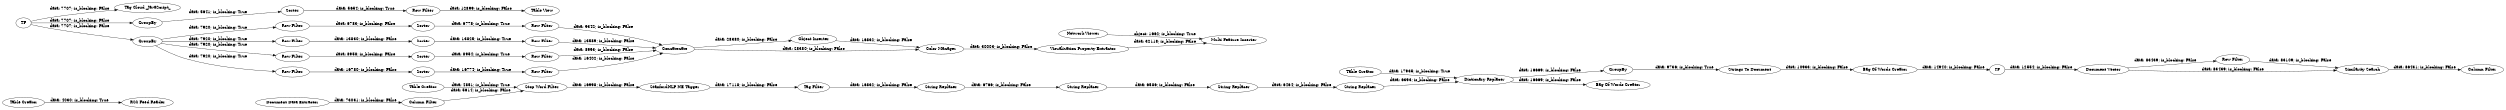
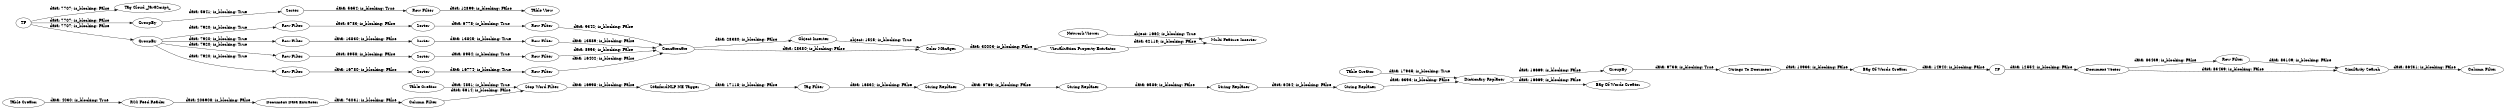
edge "Object Inserter" -> "Color Manager": label "data: 16832; is_blocking: False" -> "object: 1525; is_blocking: True"
edge "RSS Feed Reader" -> "Document Data Extractor": added, label "data: 206908; is_blocking: False"
